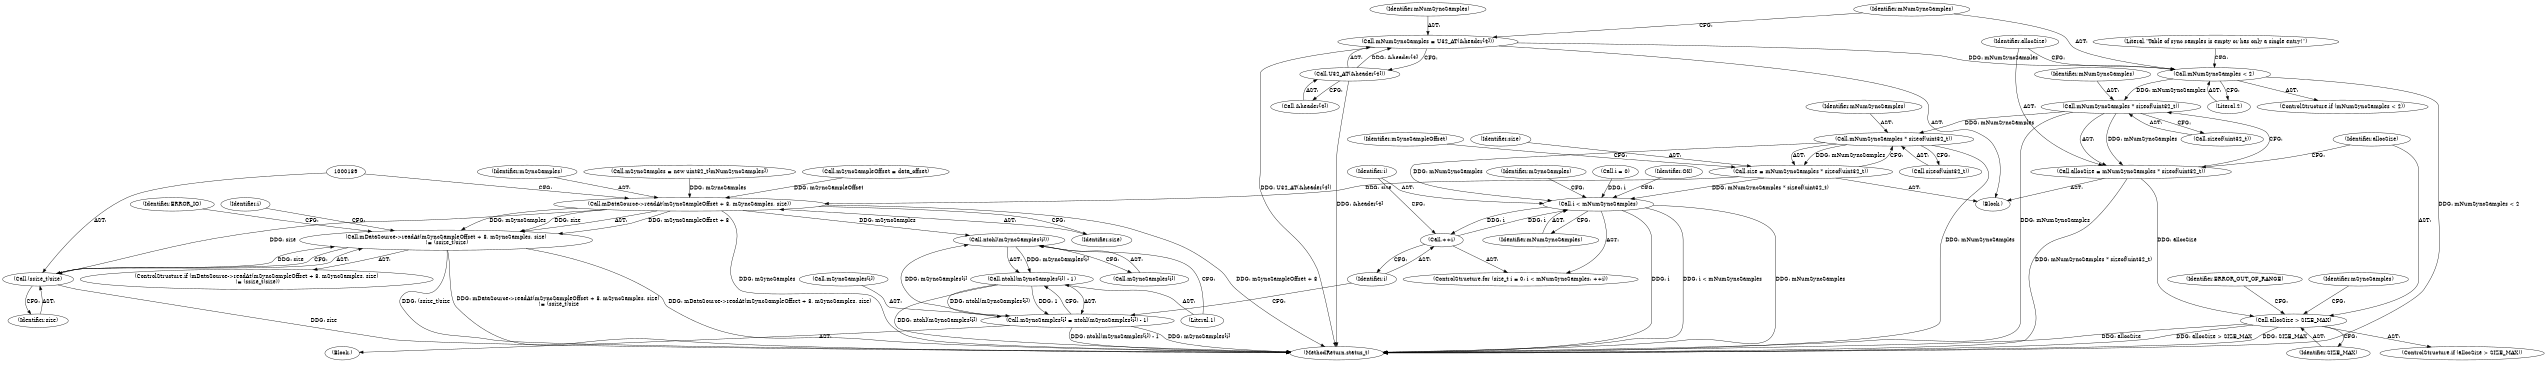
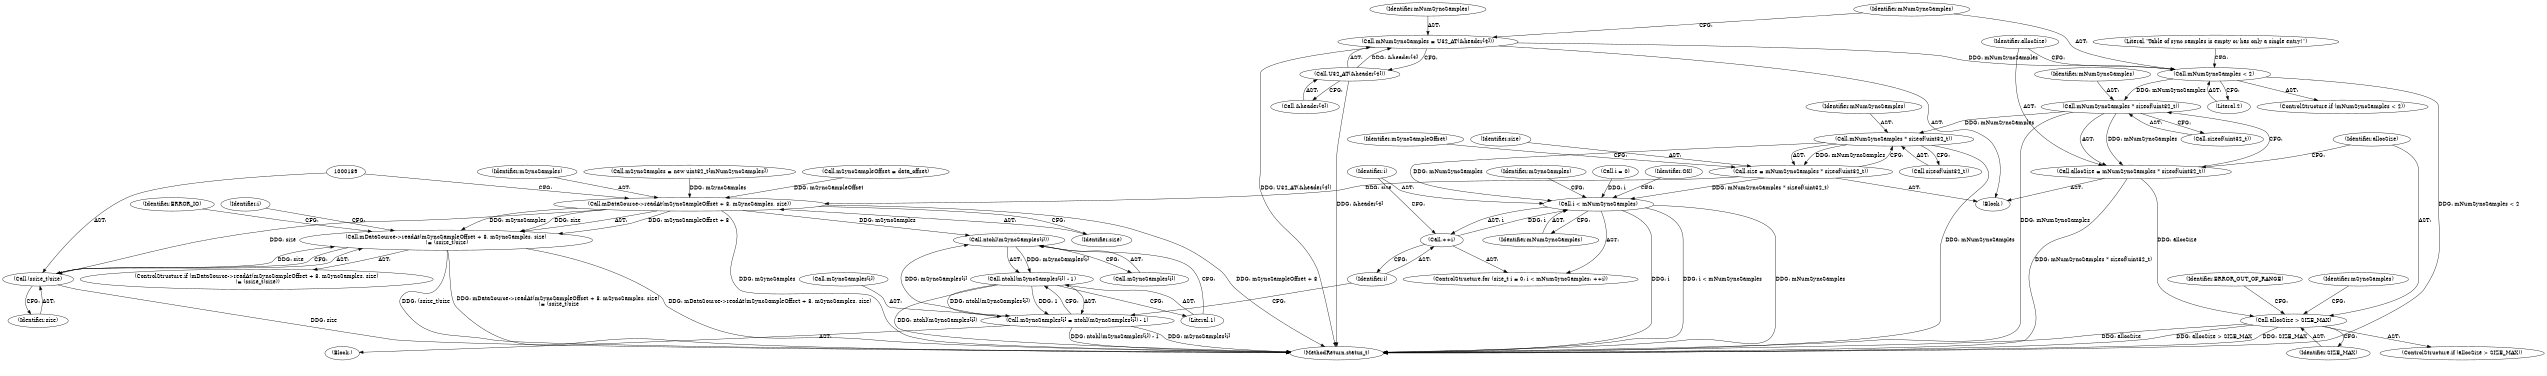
edge "(Call,i < mNumSyncSamples)" -> "(Call,++i)": label "DDG: i" -> "AST: i"
edge "(Call,ntohl(mSyncSamples[i]) - 1)" -> "(Literal,1)": added, label "CFG:"
